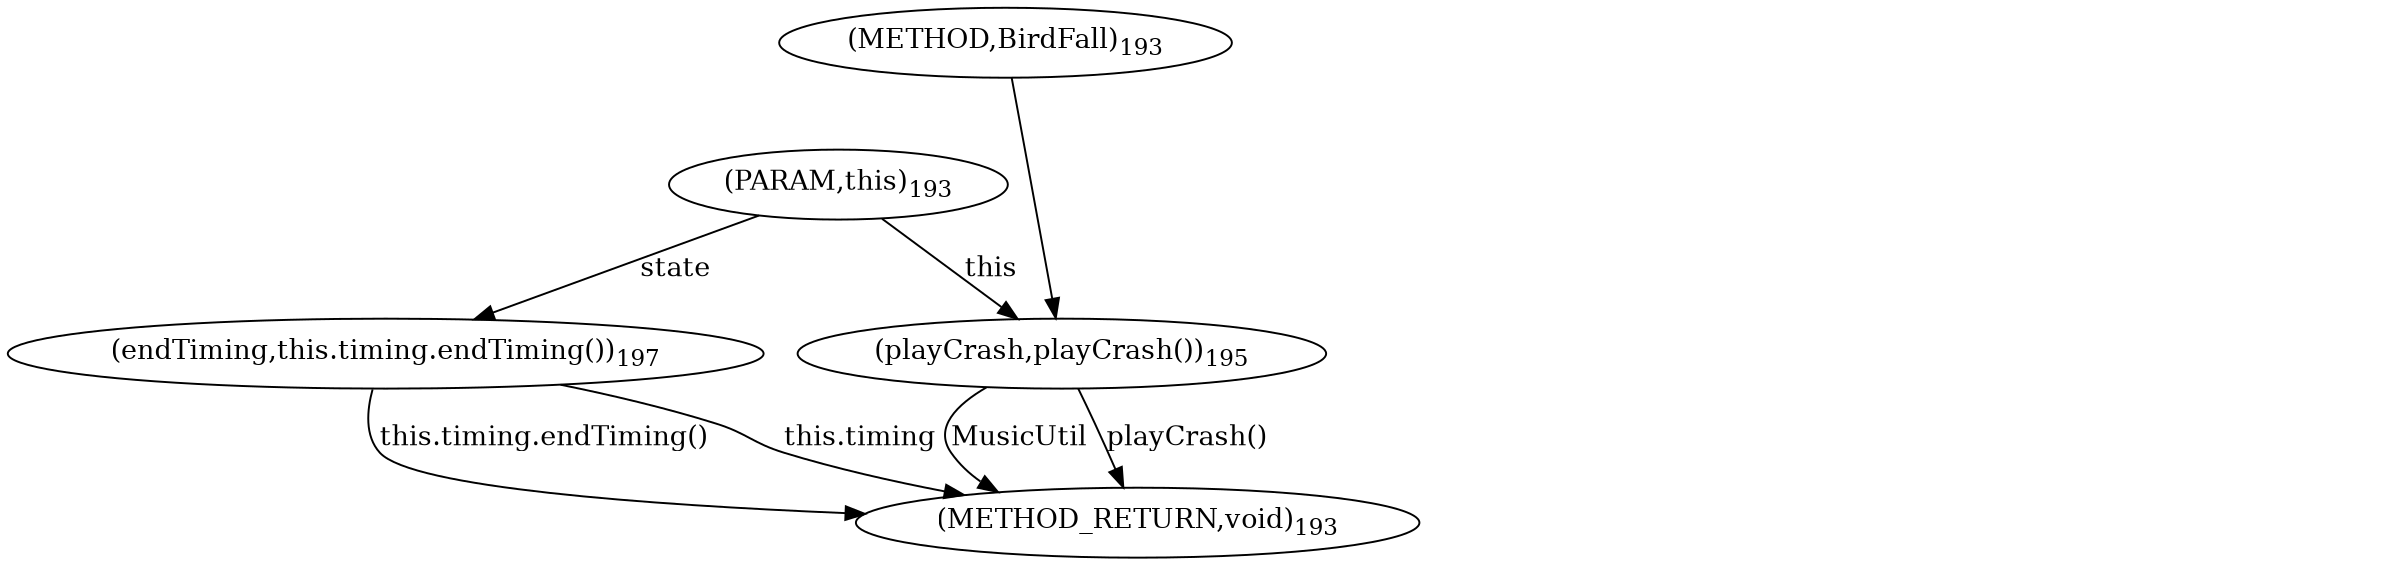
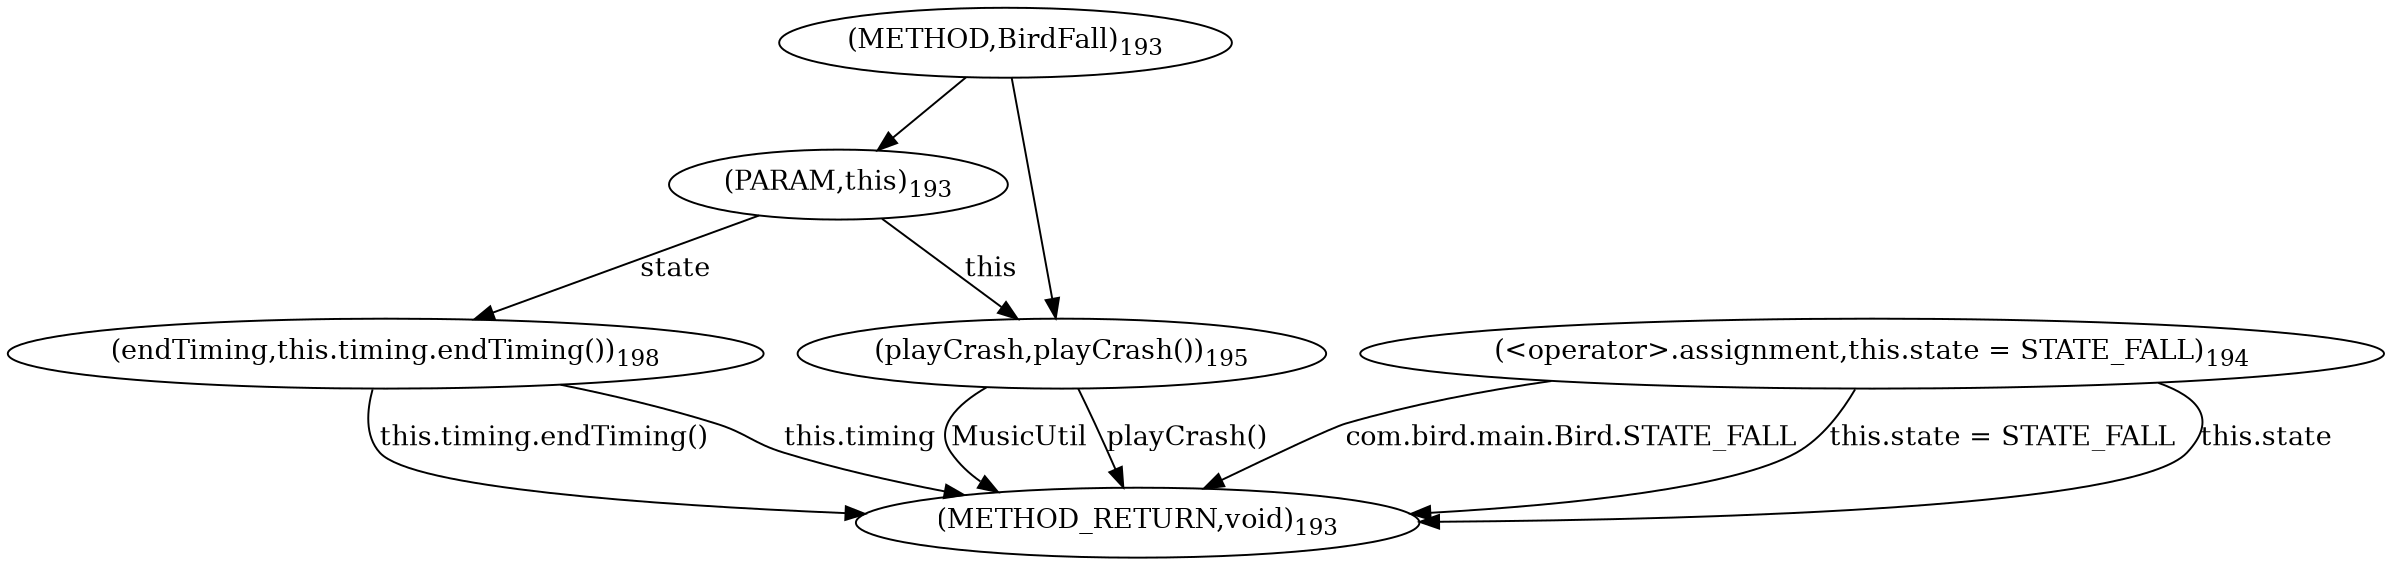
edge "(METHOD,BirdFall)" -> "(PARAM,this)": added
node "(endTiming,this.timing.endTiming())": text "197" -> "198"
node "(<operator>.assignment,this.state = STATE_FALL)": added
